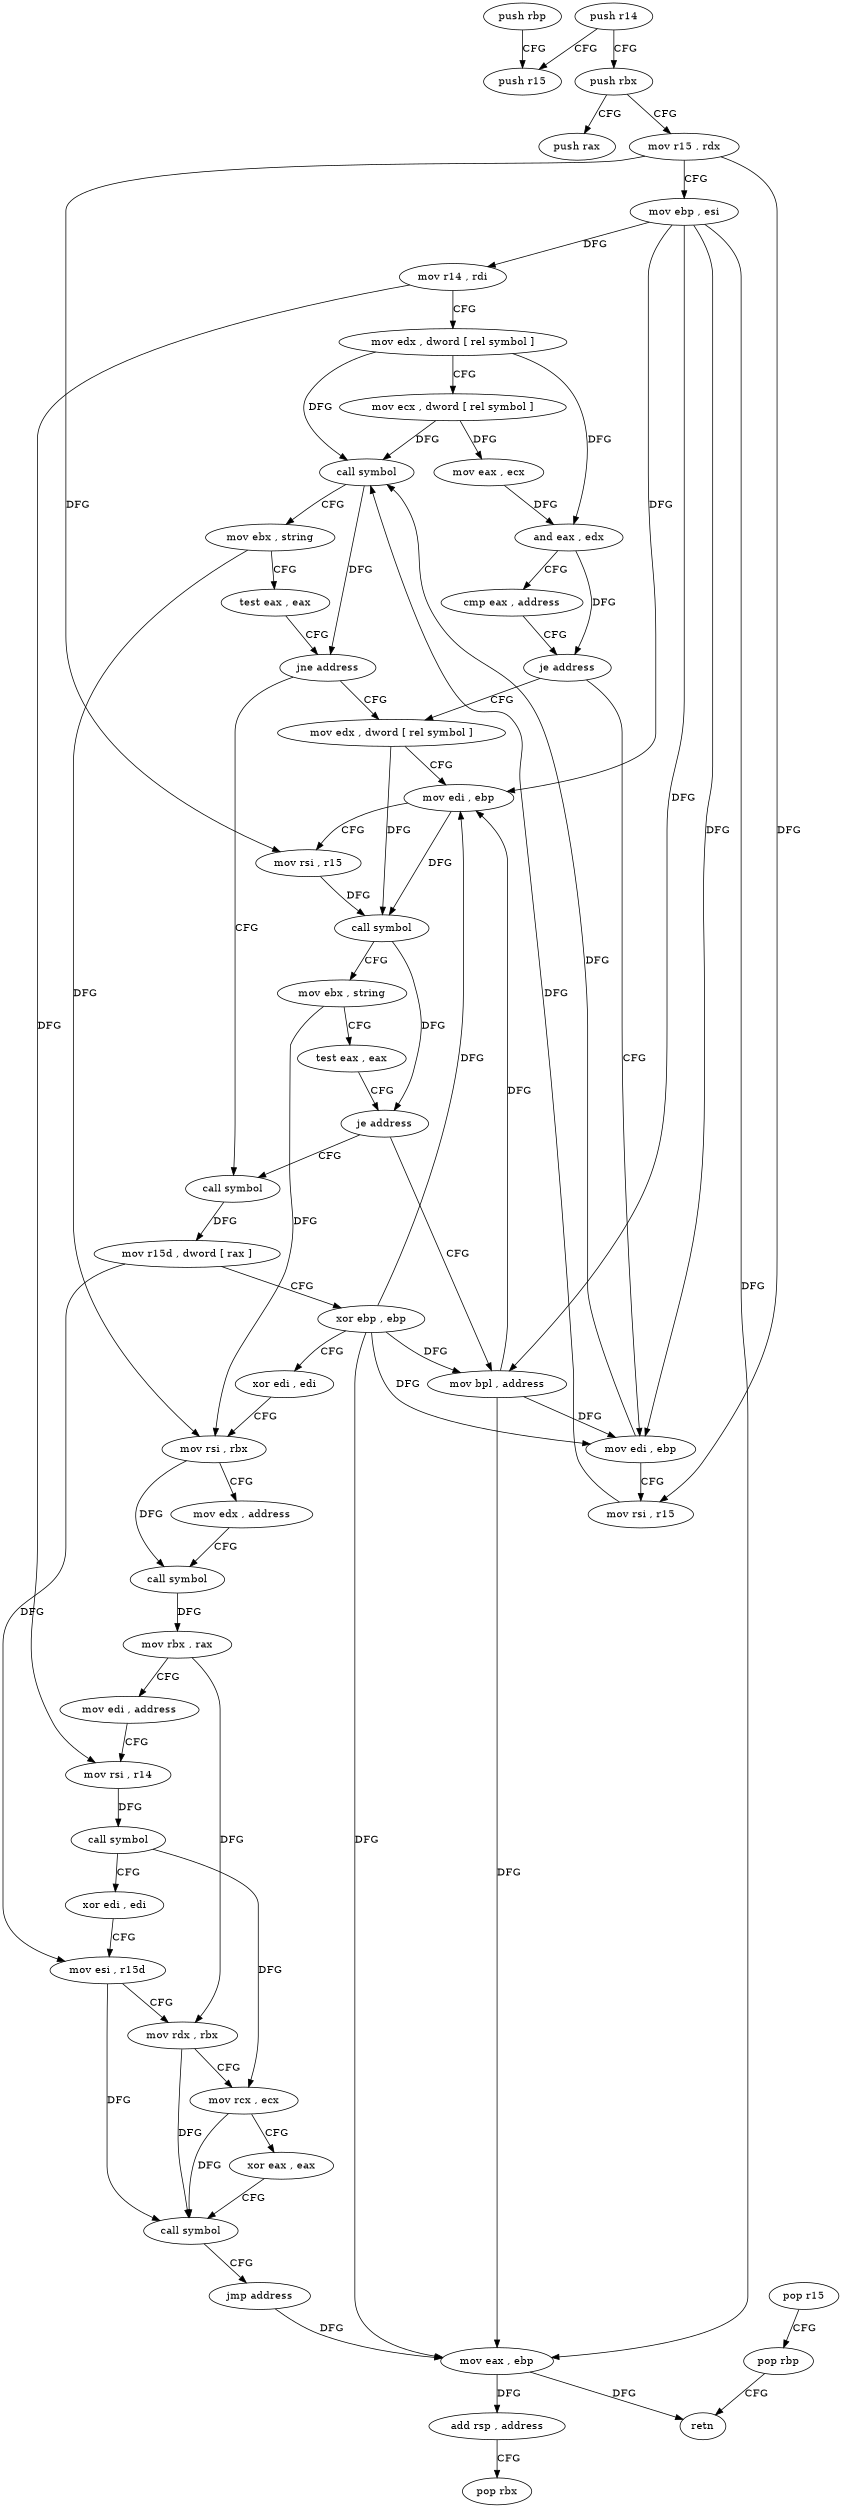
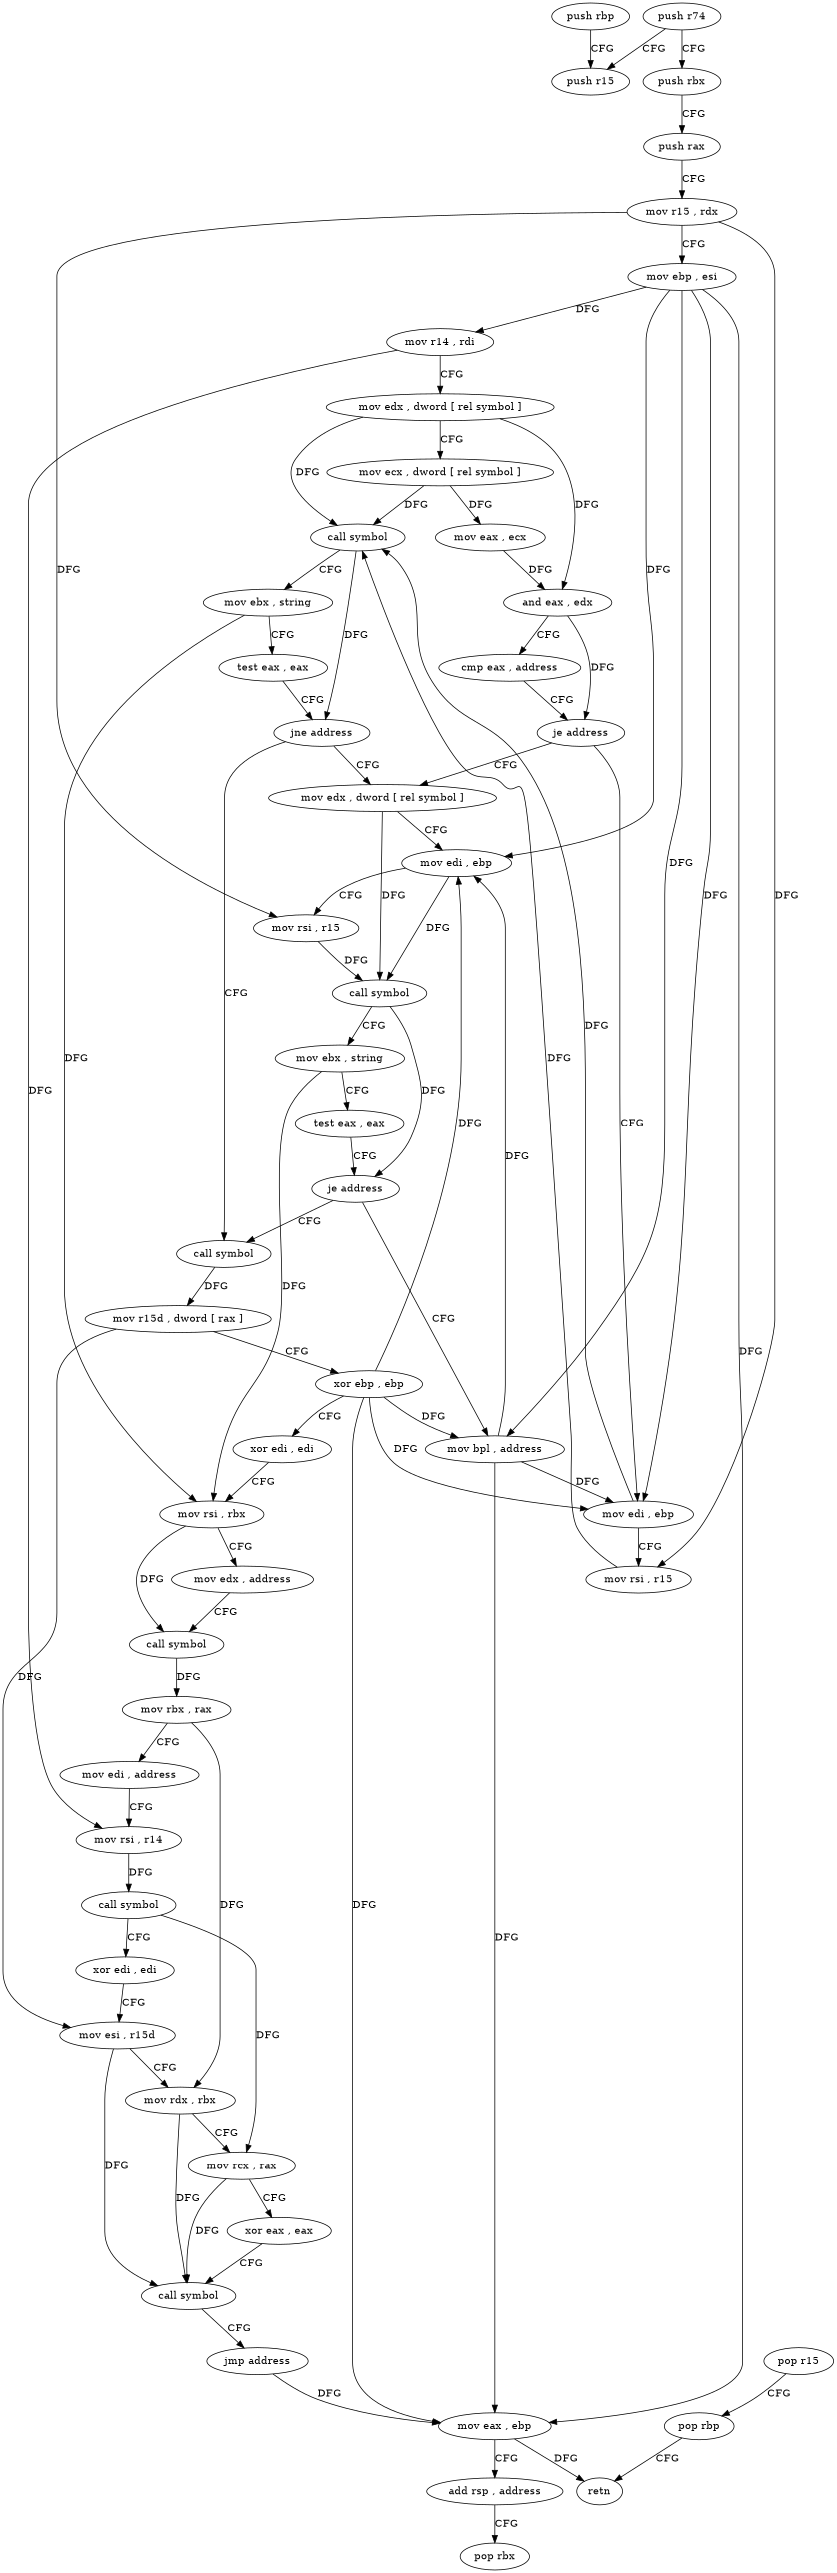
node "push r14": label "push r14" -> "push r74"
edge "push rbx" -> "mov r15 , rdx": now "push rax" -> "mov r15 , rdx"
node "mov rcx , ecx": label "mov rcx , ecx" -> "mov rcx , rax"
edge "mov eax , ebp" -> "add rsp , address": label "DFG" -> "CFG"
